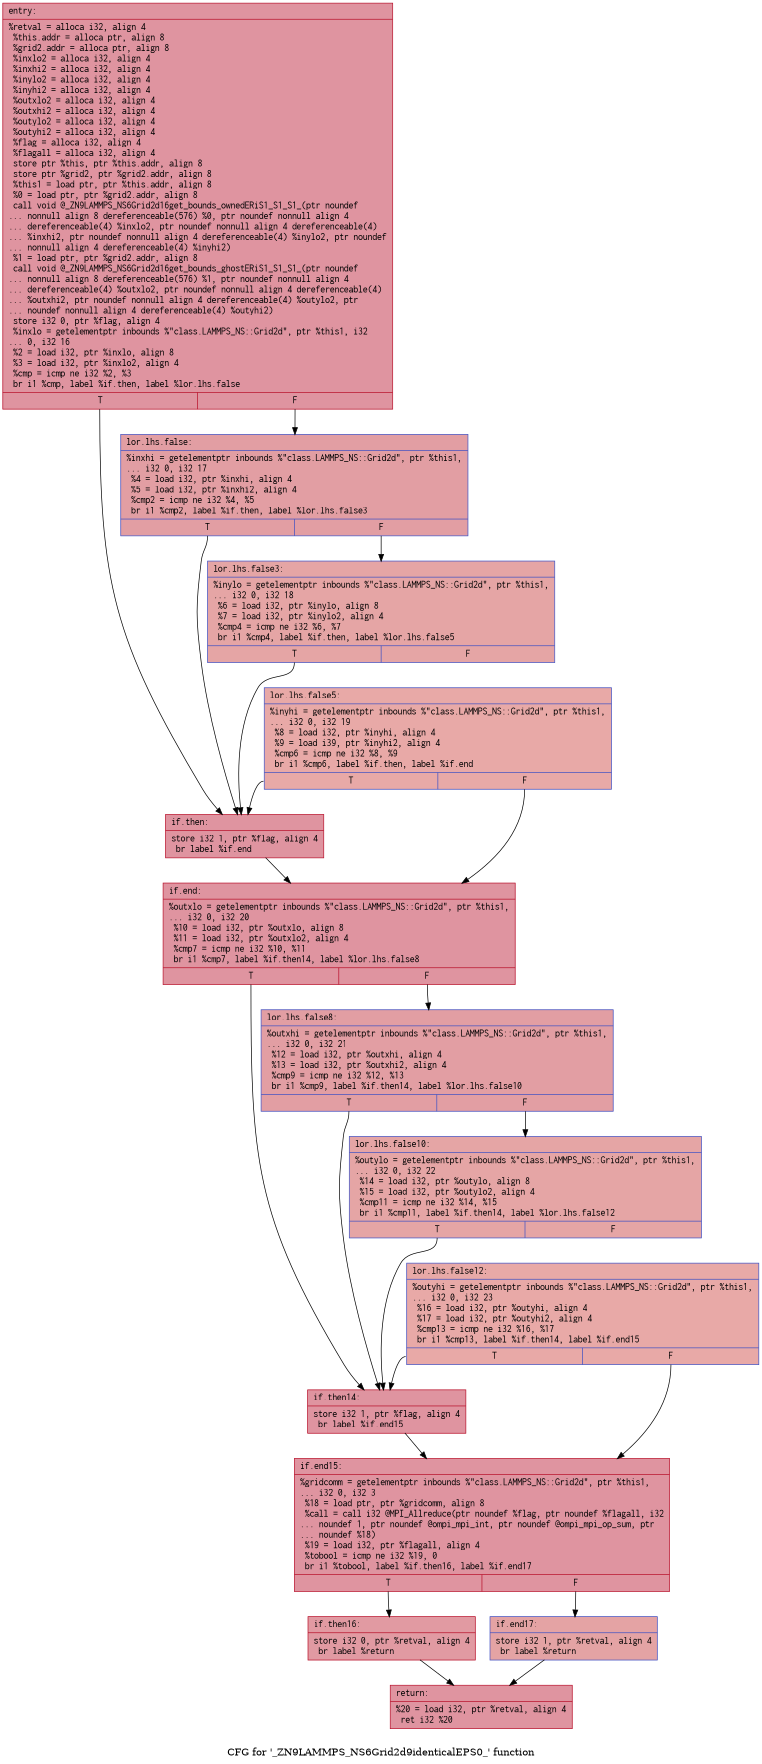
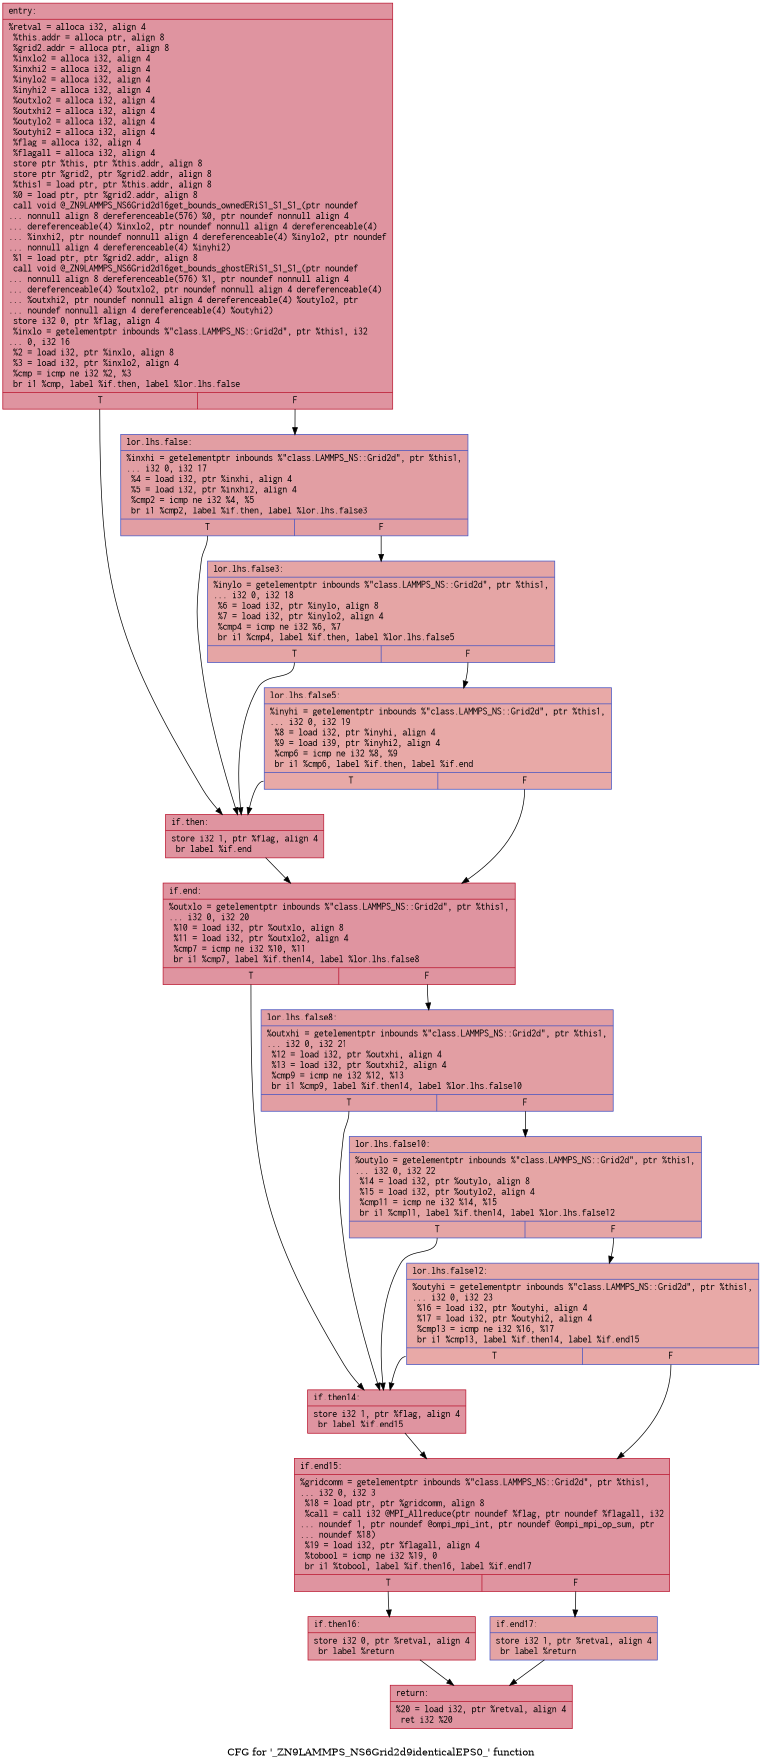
edge "lor.lhs.false3:" -> "lor.lhs.false5:": added
edge "lor.lhs.false10:" -> "lor.lhs.false12:": added
